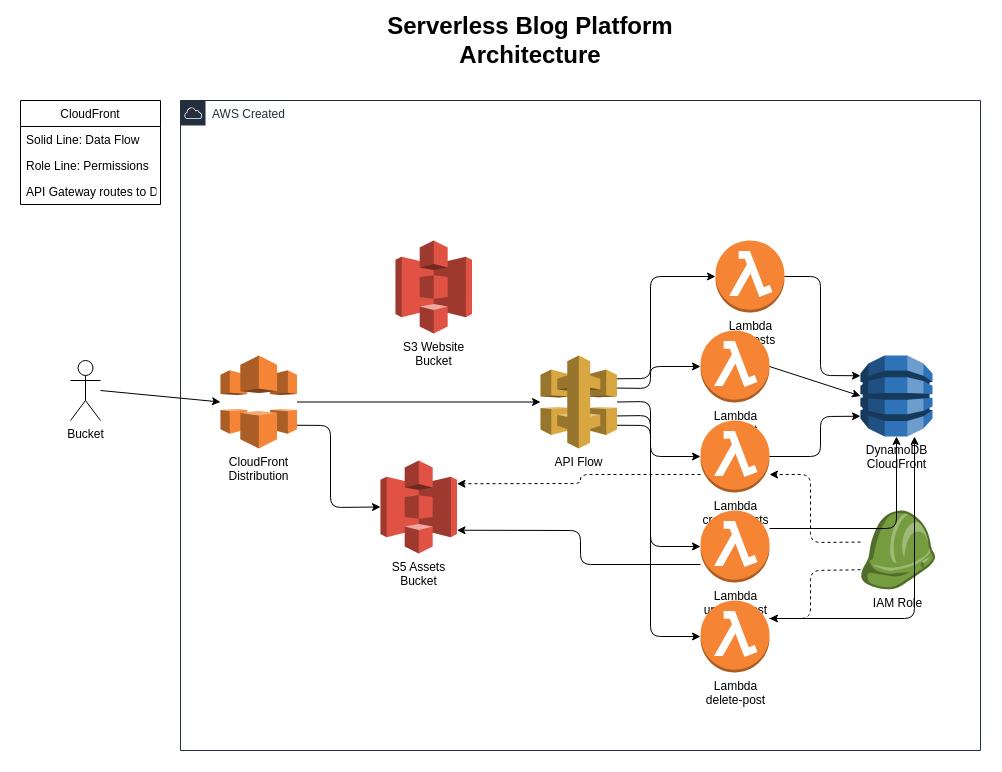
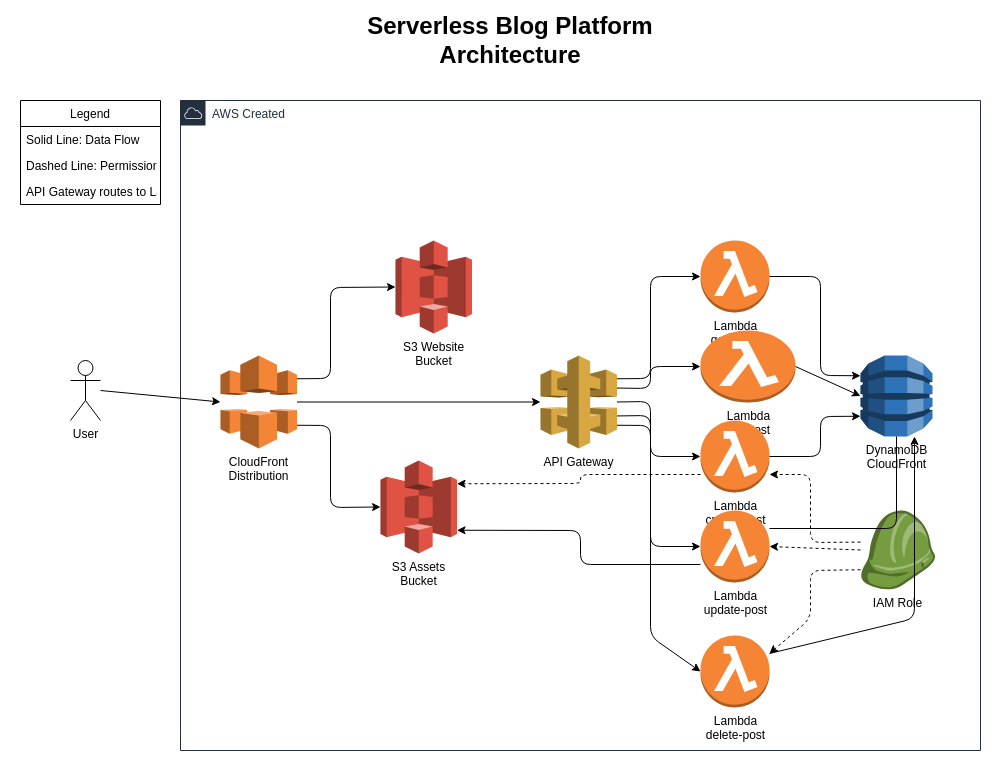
node "Serverless Blog Platform Architecture": moved (531, 41) -> (511, 41)
node "CloudFront": label "CloudFront" -> "Legend"
node "Role Line: Permissions": label "Role Line: Permissions" -> "Dashed Line: Permissions"
node "API Gateway routes to Dashed": label "API Gateway routes to Dashed" -> "API Gateway routes to Lambda"
node "Lambda get-posts": moved (750, 277) -> (735, 277)
edge "CloudFront Distribution" -> "S3 Website Bucket": added
node "Lambda get-post": size 69x72 -> 95x72
node "Bucket": label "Bucket" -> "User"
edge "Lambda update-post" -> "DynamoDB CloudFront": arrowhead classic -> none
node "API Flow": label "API Flow" -> "API Gateway"
node "Lambda create-posts": label "Lambda create-posts" -> "Lambda create-post"
edge "IAM Role" -> "Lambda update-post": added
node "S5 Assets Bucket": label "S5 Assets Bucket" -> "S3 Assets Bucket"
node "Lambda delete-post": moved (735, 637) -> (735, 672)
